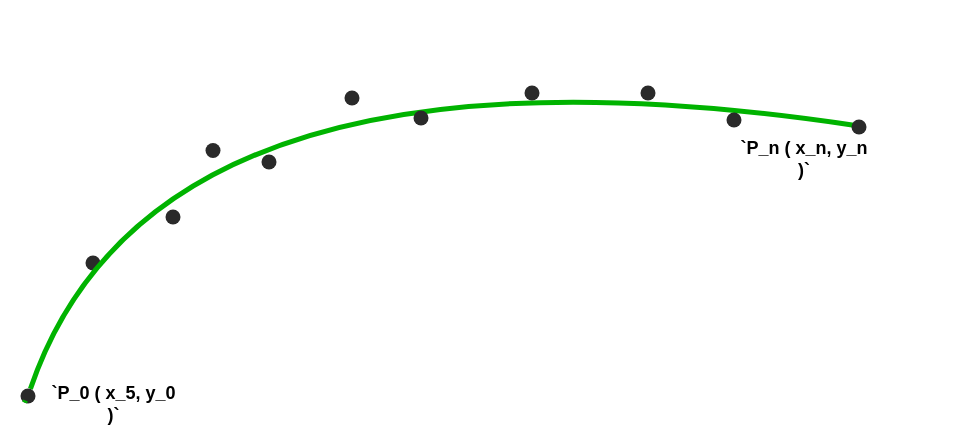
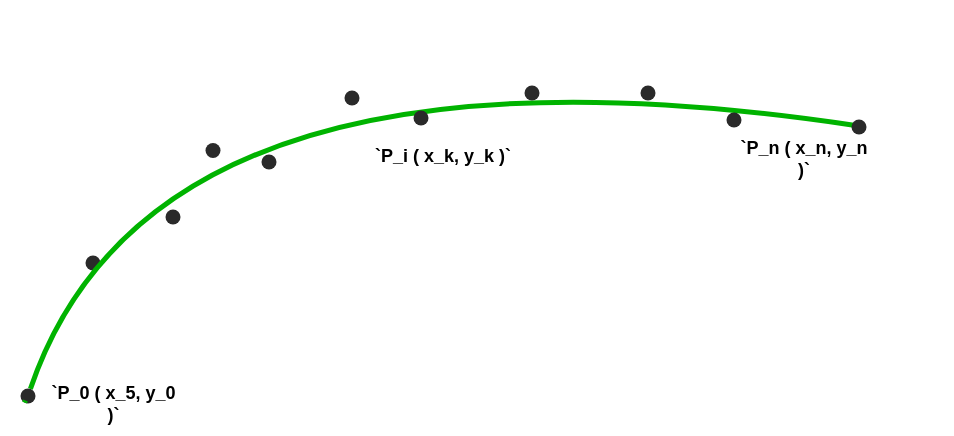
node "`P_i ( x_k, y_k )`": added
